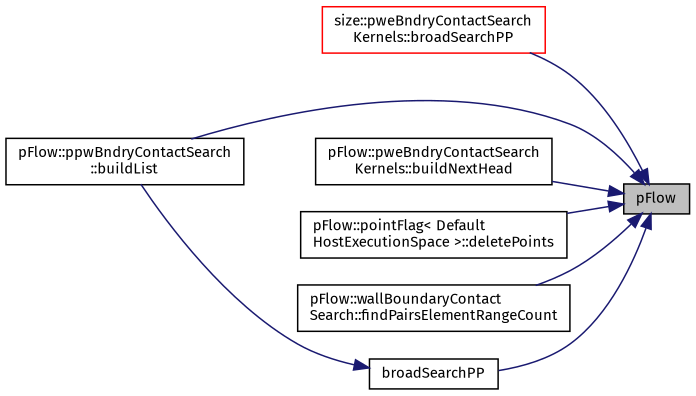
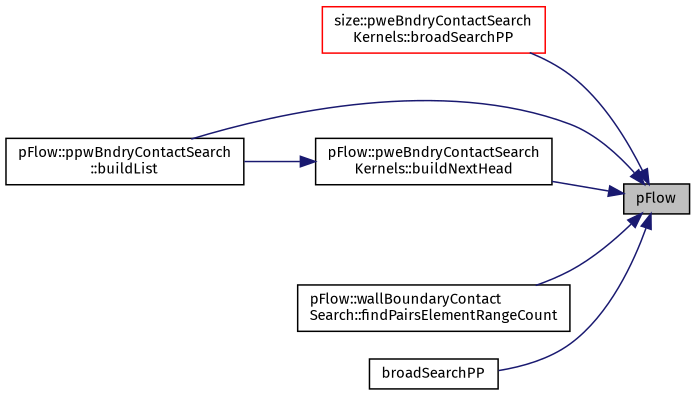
node "pFlow::pointFlag< Default HostExecutionSpace >::deletePoints": removed
edge "pFlow::ppwBndryContactSearch ::buildList" -> "broadSearchPP": now "pFlow::ppwBndryContactSearch ::buildList" -> "pFlow::pweBndryContactSearch Kernels::buildNextHead"
